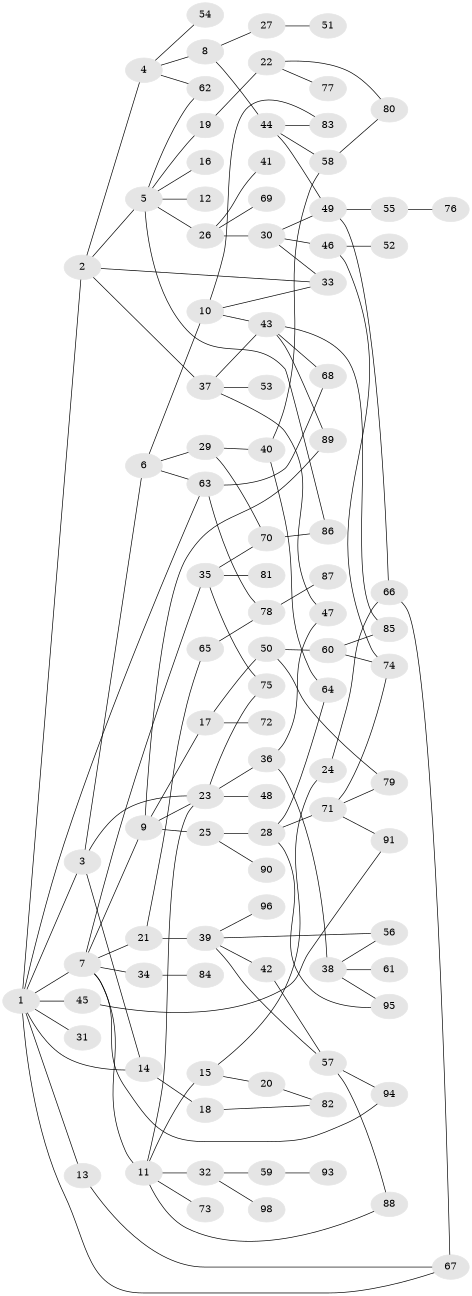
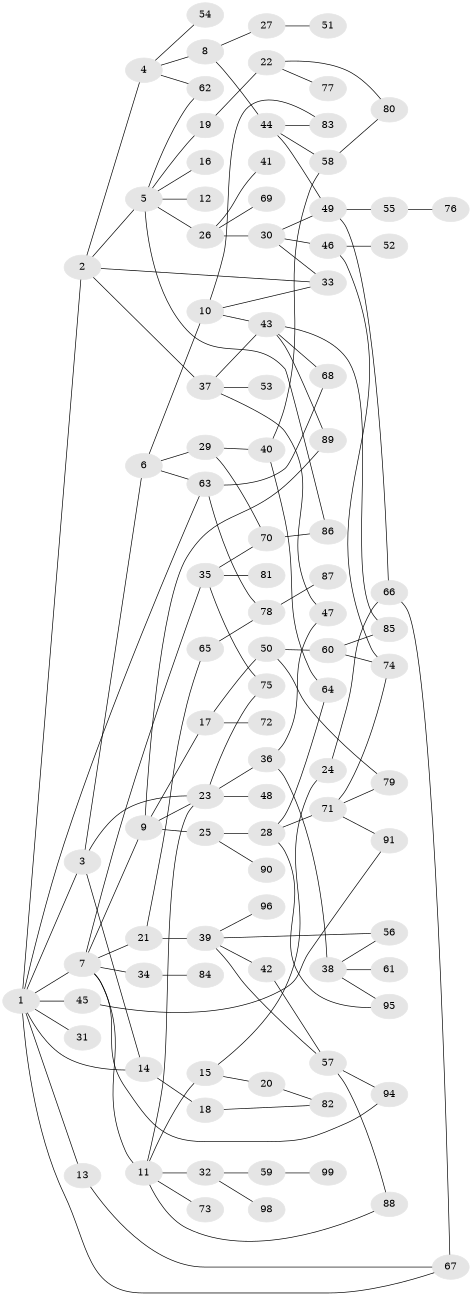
node "93": label "93" -> "99"
